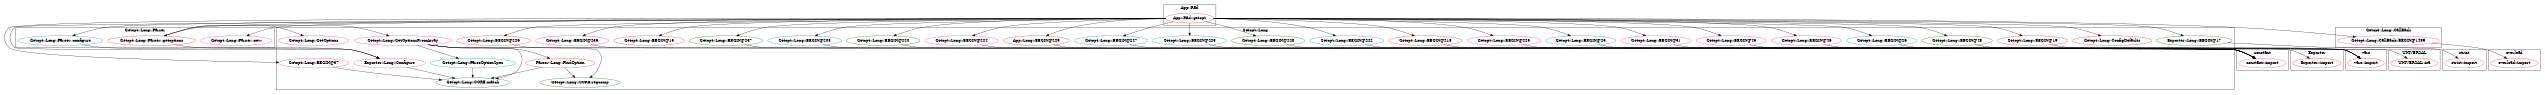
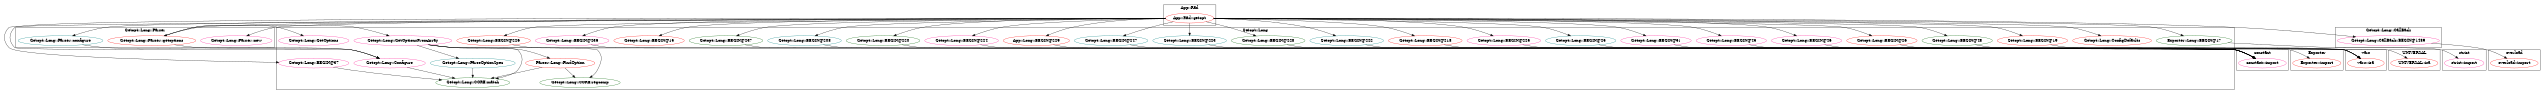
node "Getopt::Long::BEGIN@26": color teal -> red
node "Exporter::Long::Configure": label "Exporter::Long::Configure" -> "Getopt::Long::Configure"
node "vars::import": label "vars::import" -> "vars::isa"
